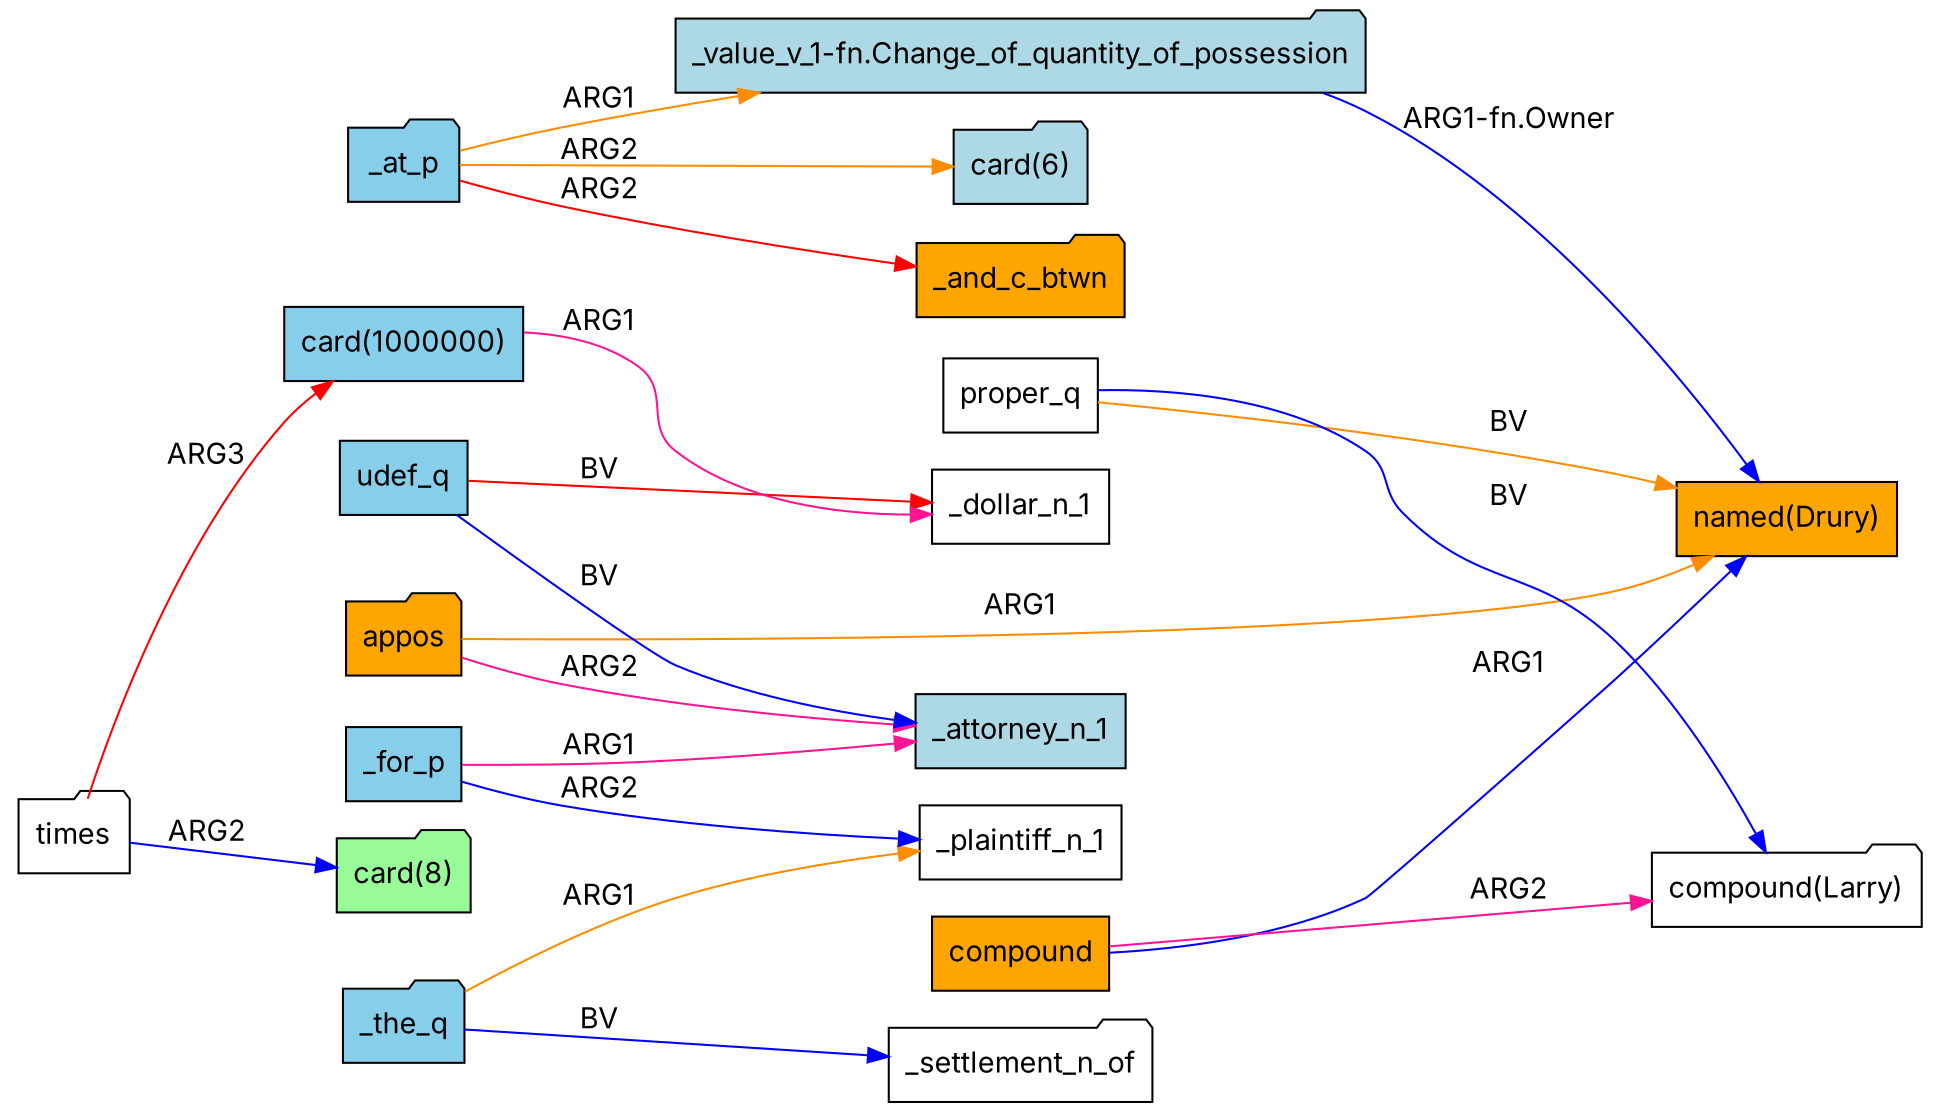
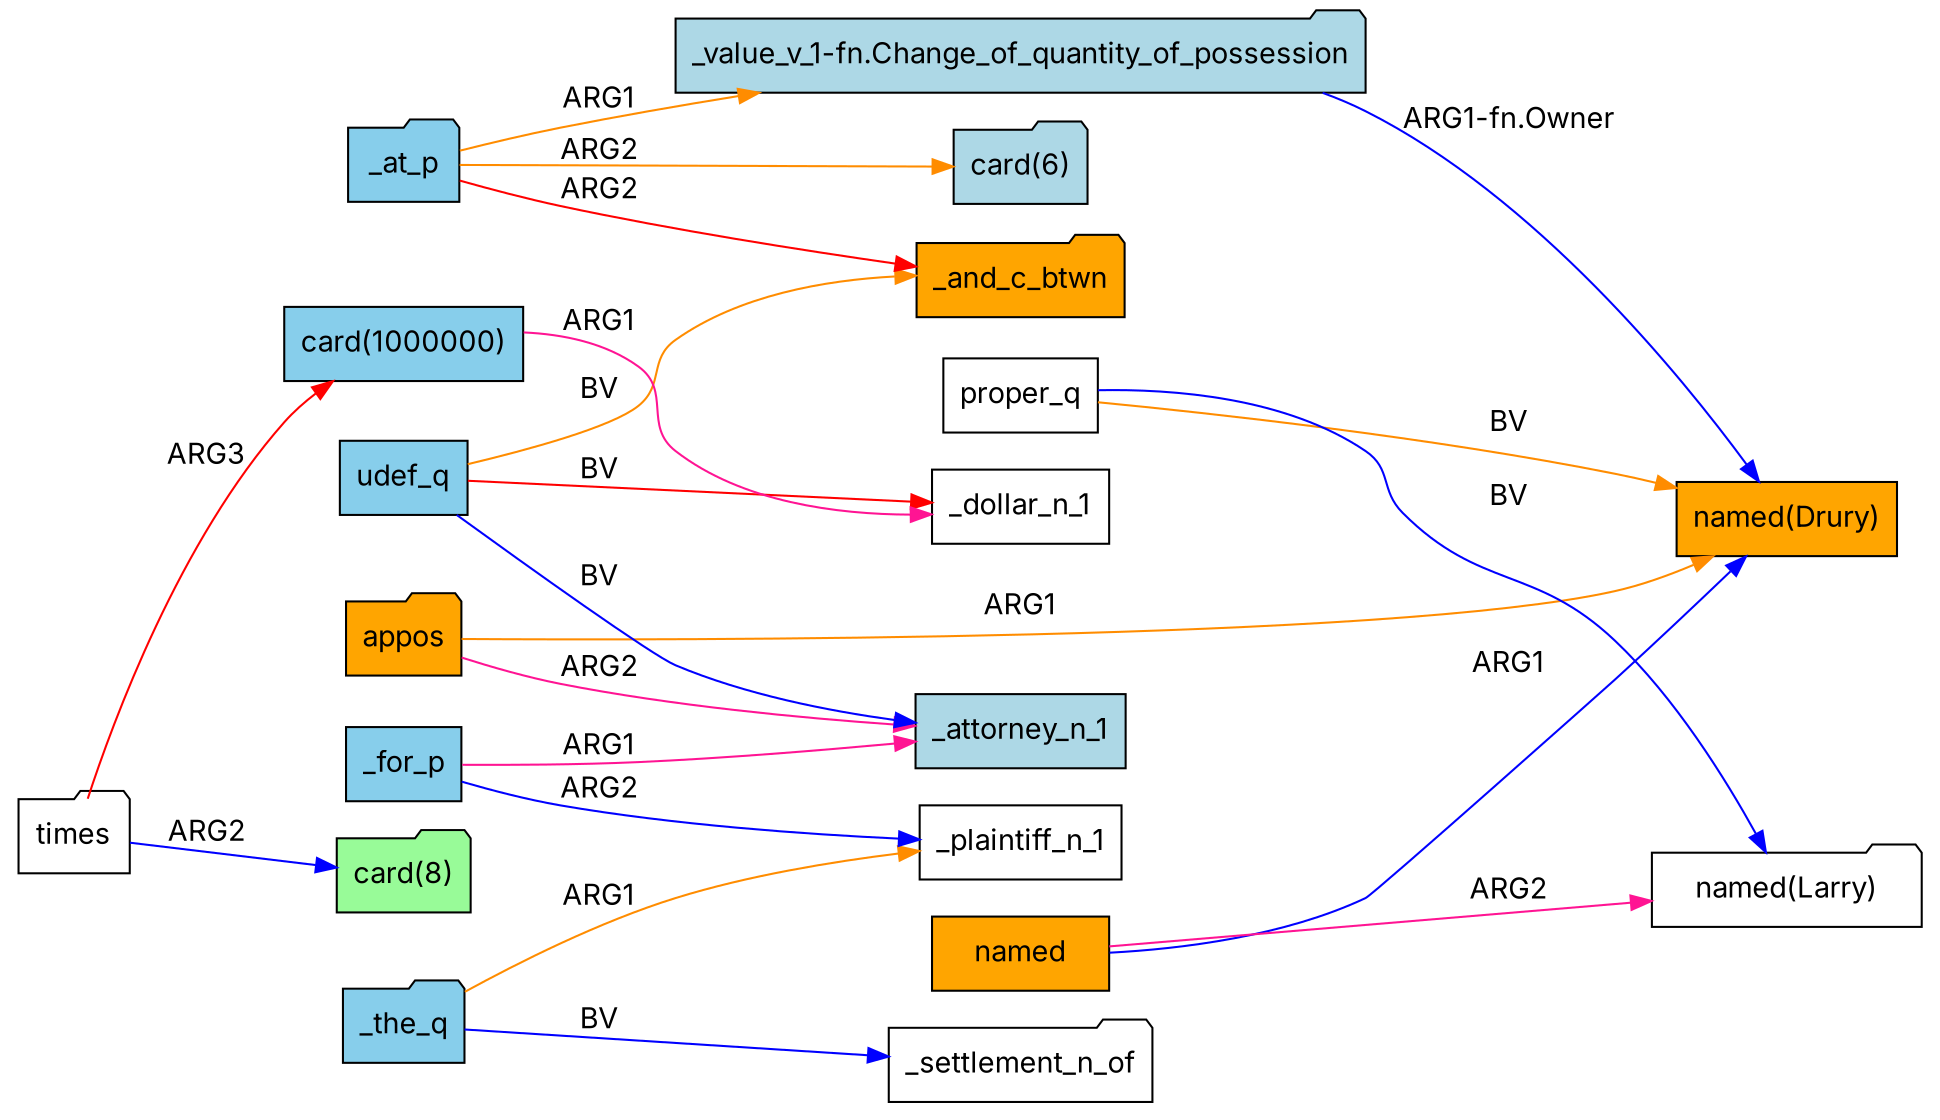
edge "udef_q" -> "_and_c_btwn": added, label "BV"
node "compound(Larry)": label "compound(Larry)" -> "named(Larry)"
node "compound": label "compound" -> "named"
